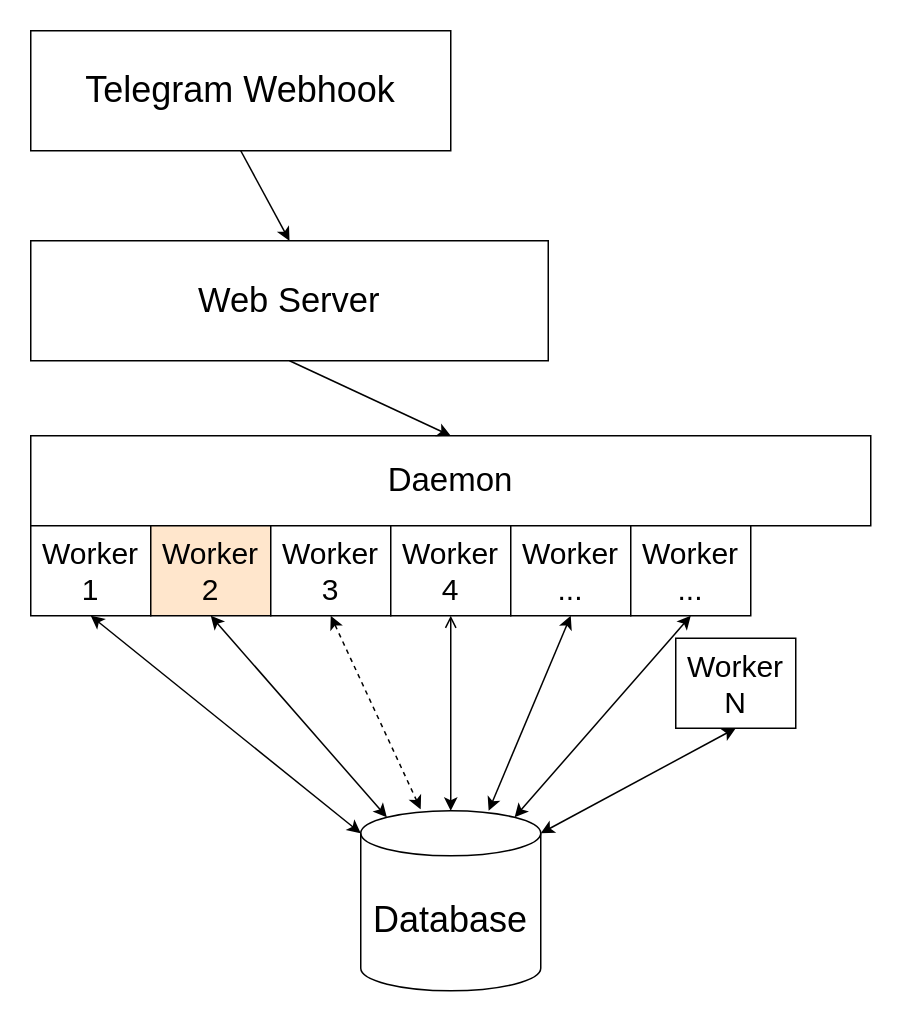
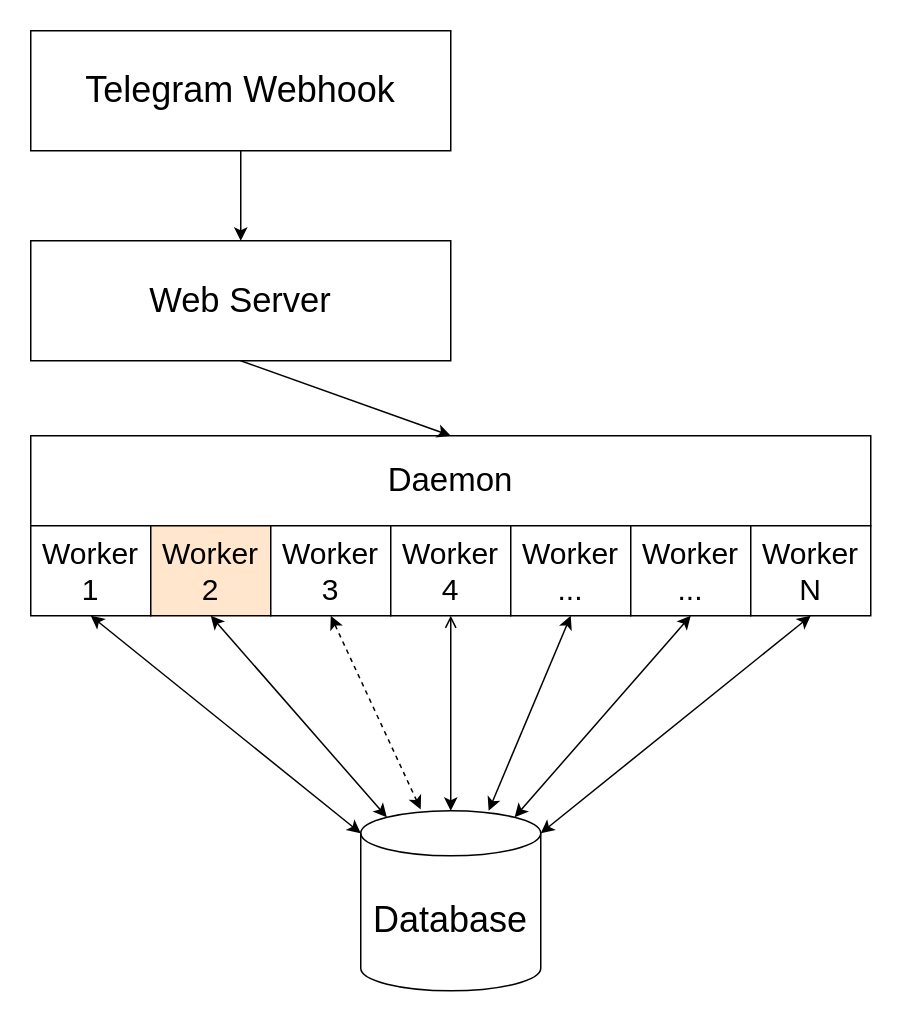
node "Web Server": size 518x120 -> 420x120
node "Worker N": moved (736, 683) -> (811, 571)
